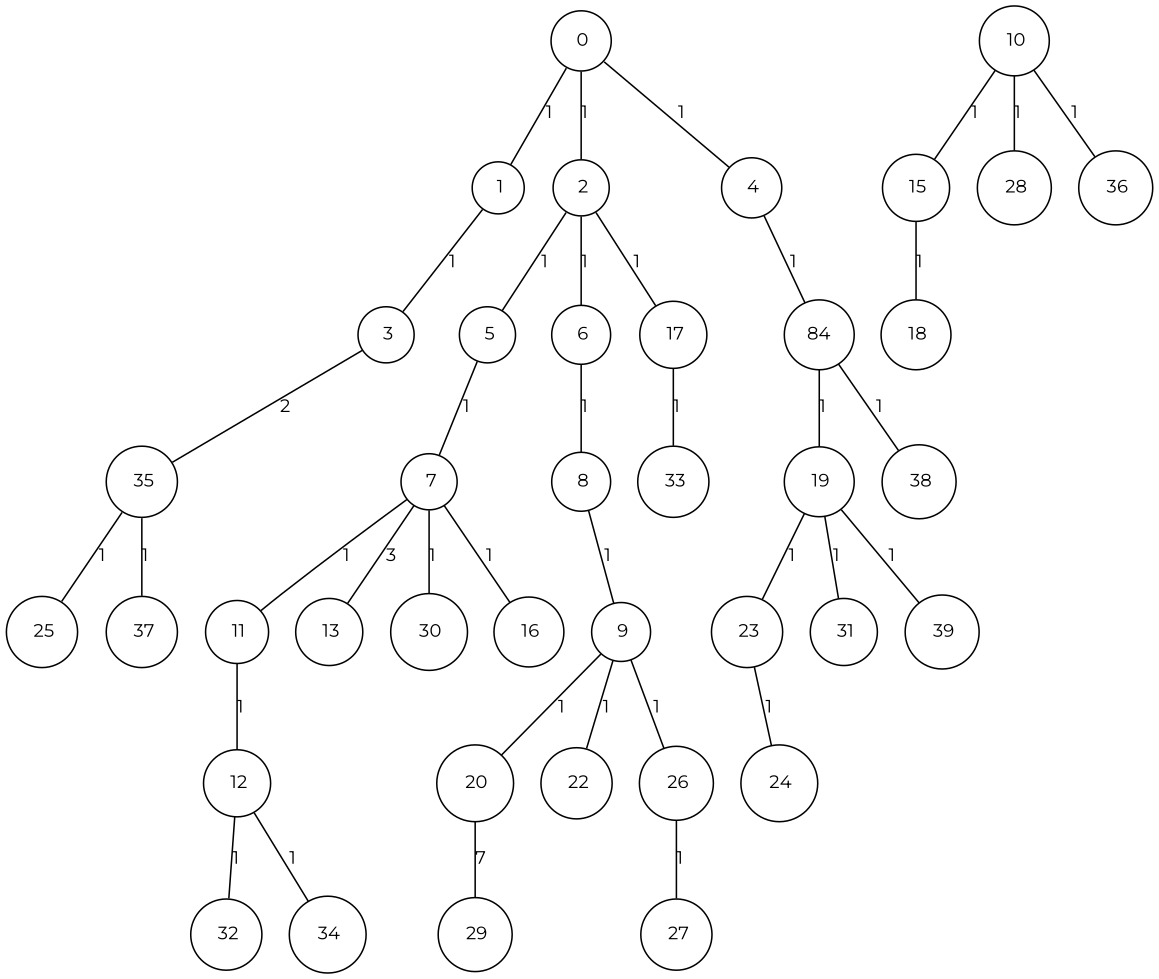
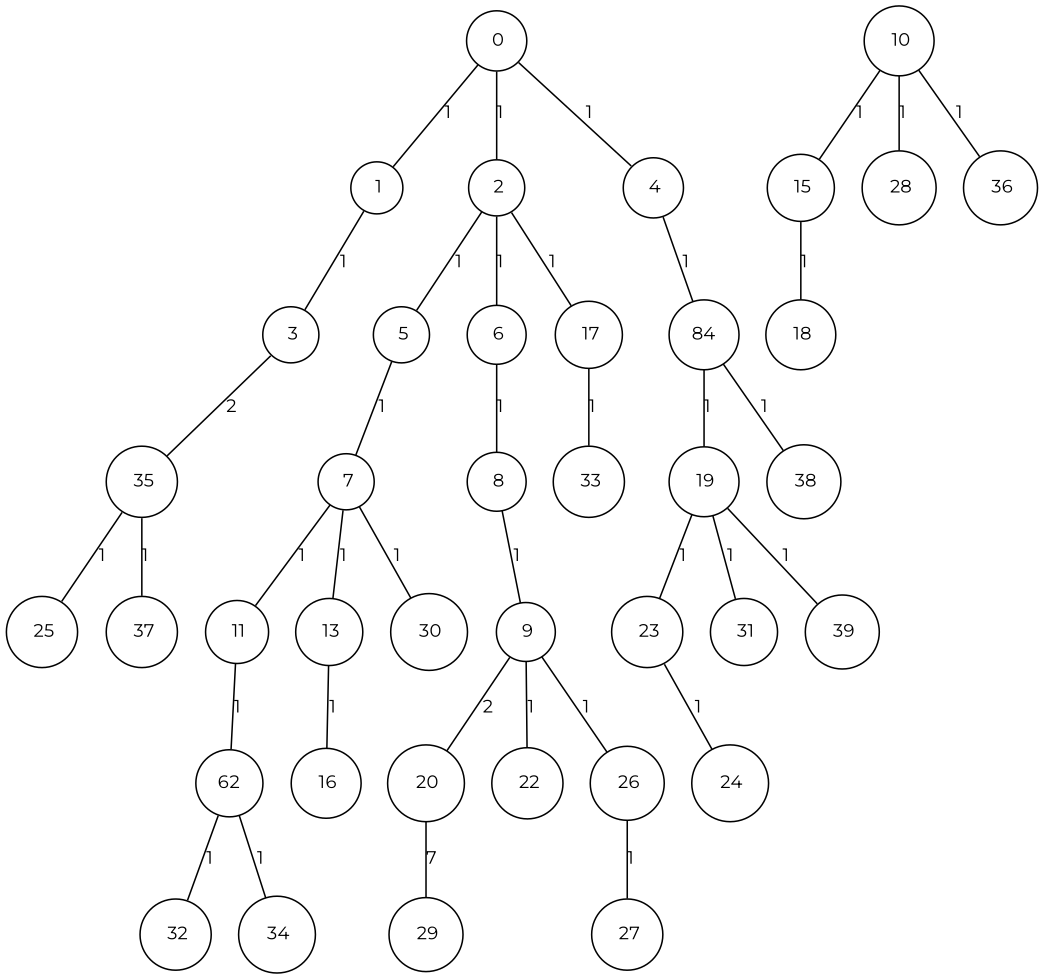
edge "7" -- "16": now "13" -- "16"
edge "7" -- "13": label "3" -> "1"
edge "9" -- "20": label "1" -> "2"
node "12": label "12" -> "62"
